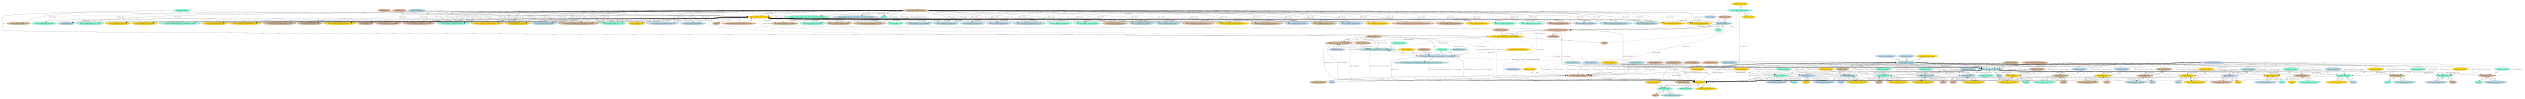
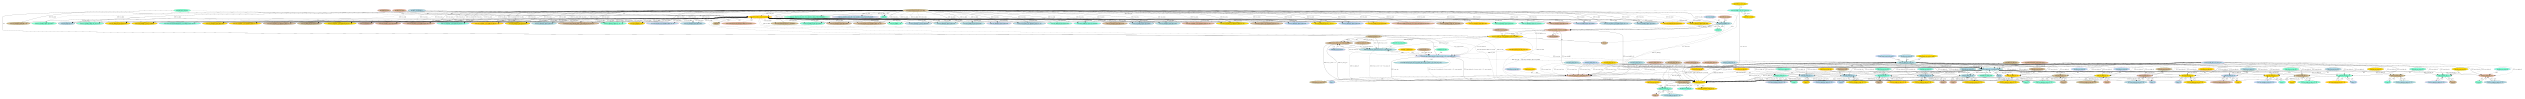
node "(Call,mus_data[mus_data_ofs + 1] << 6)": fillcolor tan -> gold
node "(Identifier,mus_mid_instr)": removed
